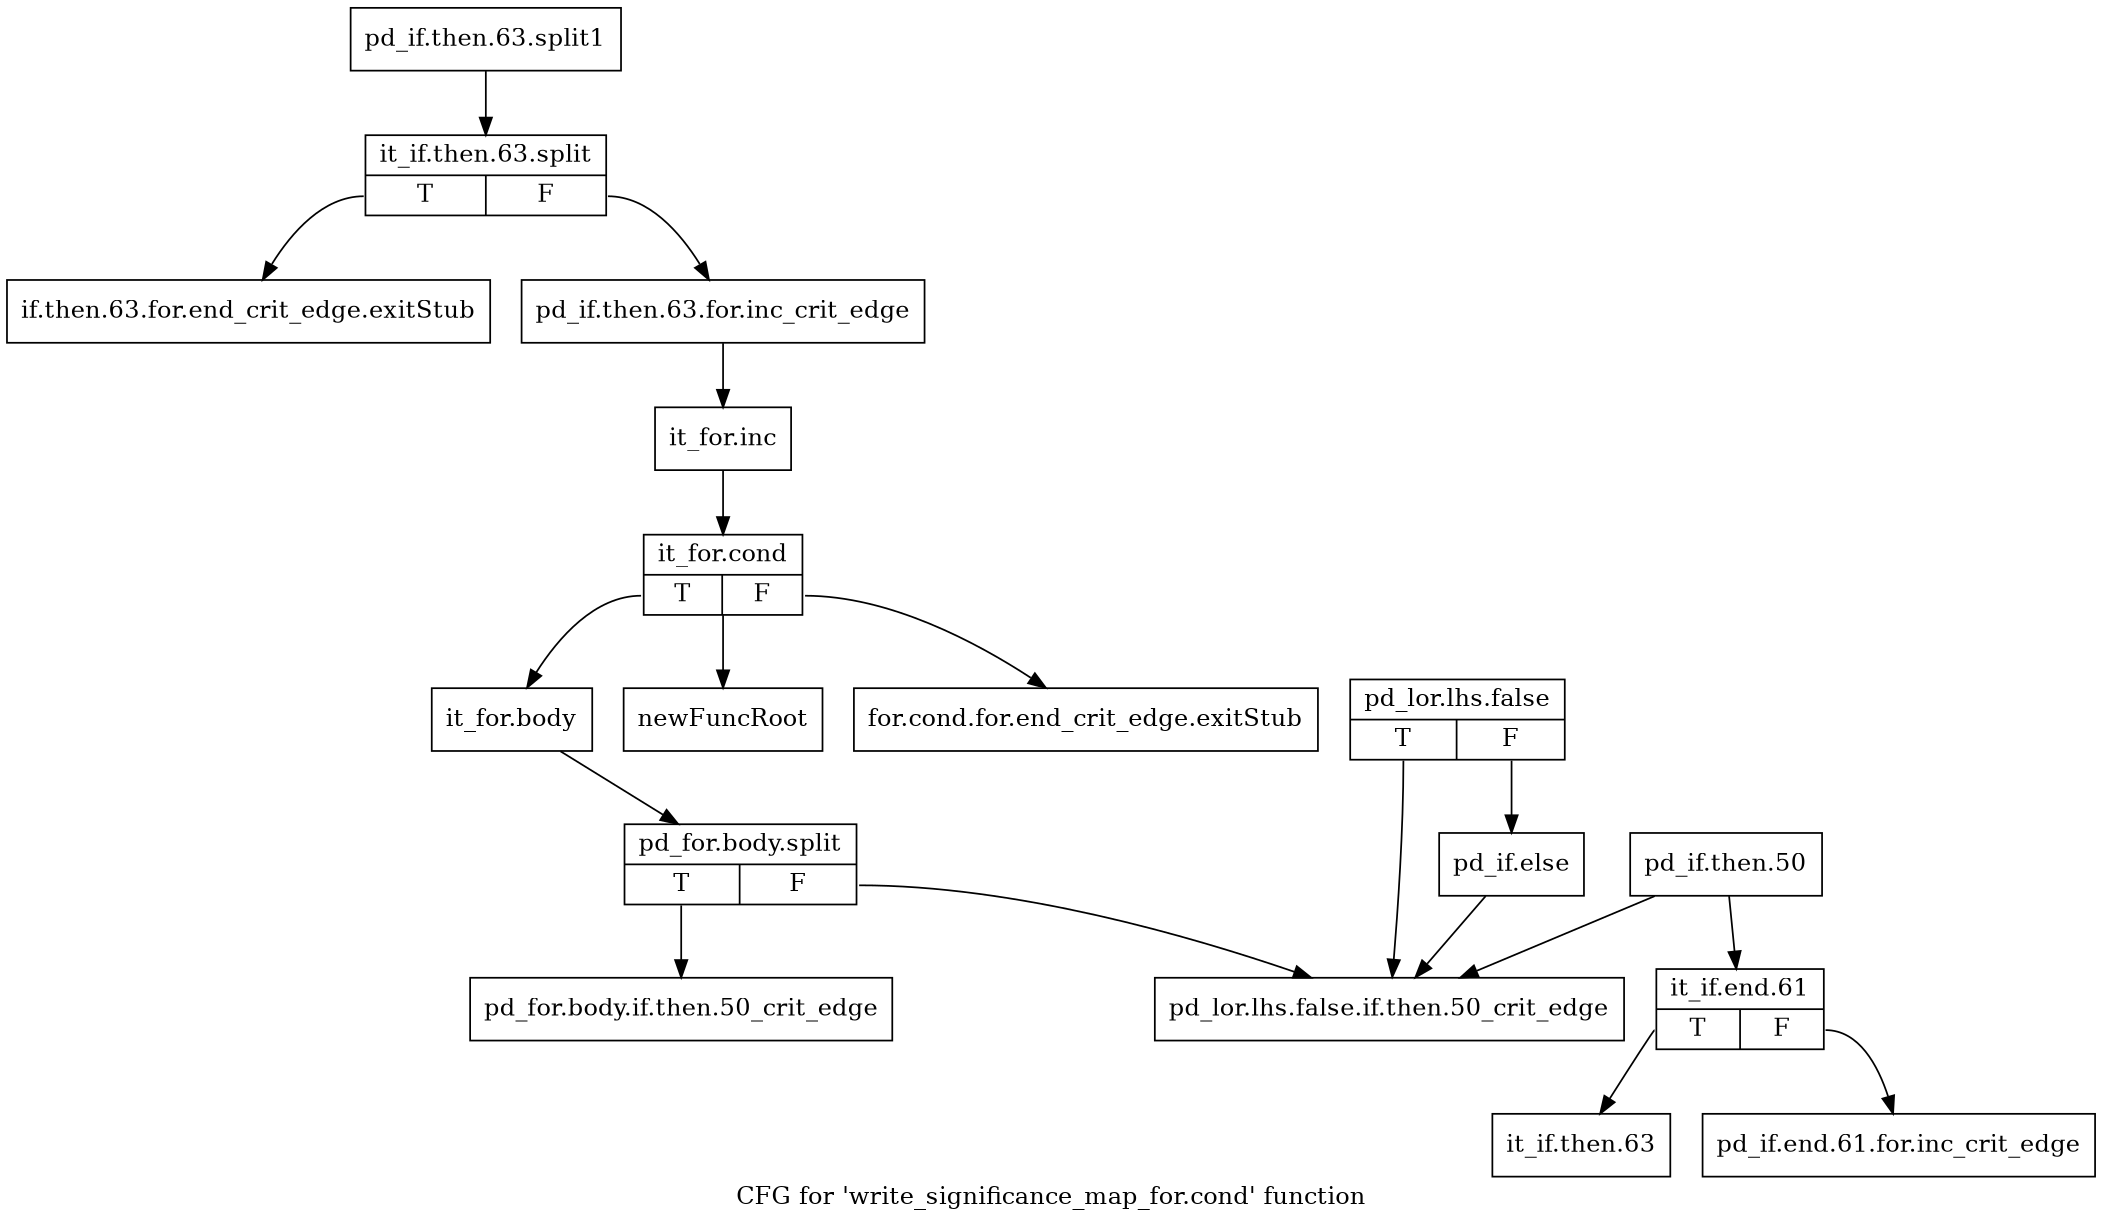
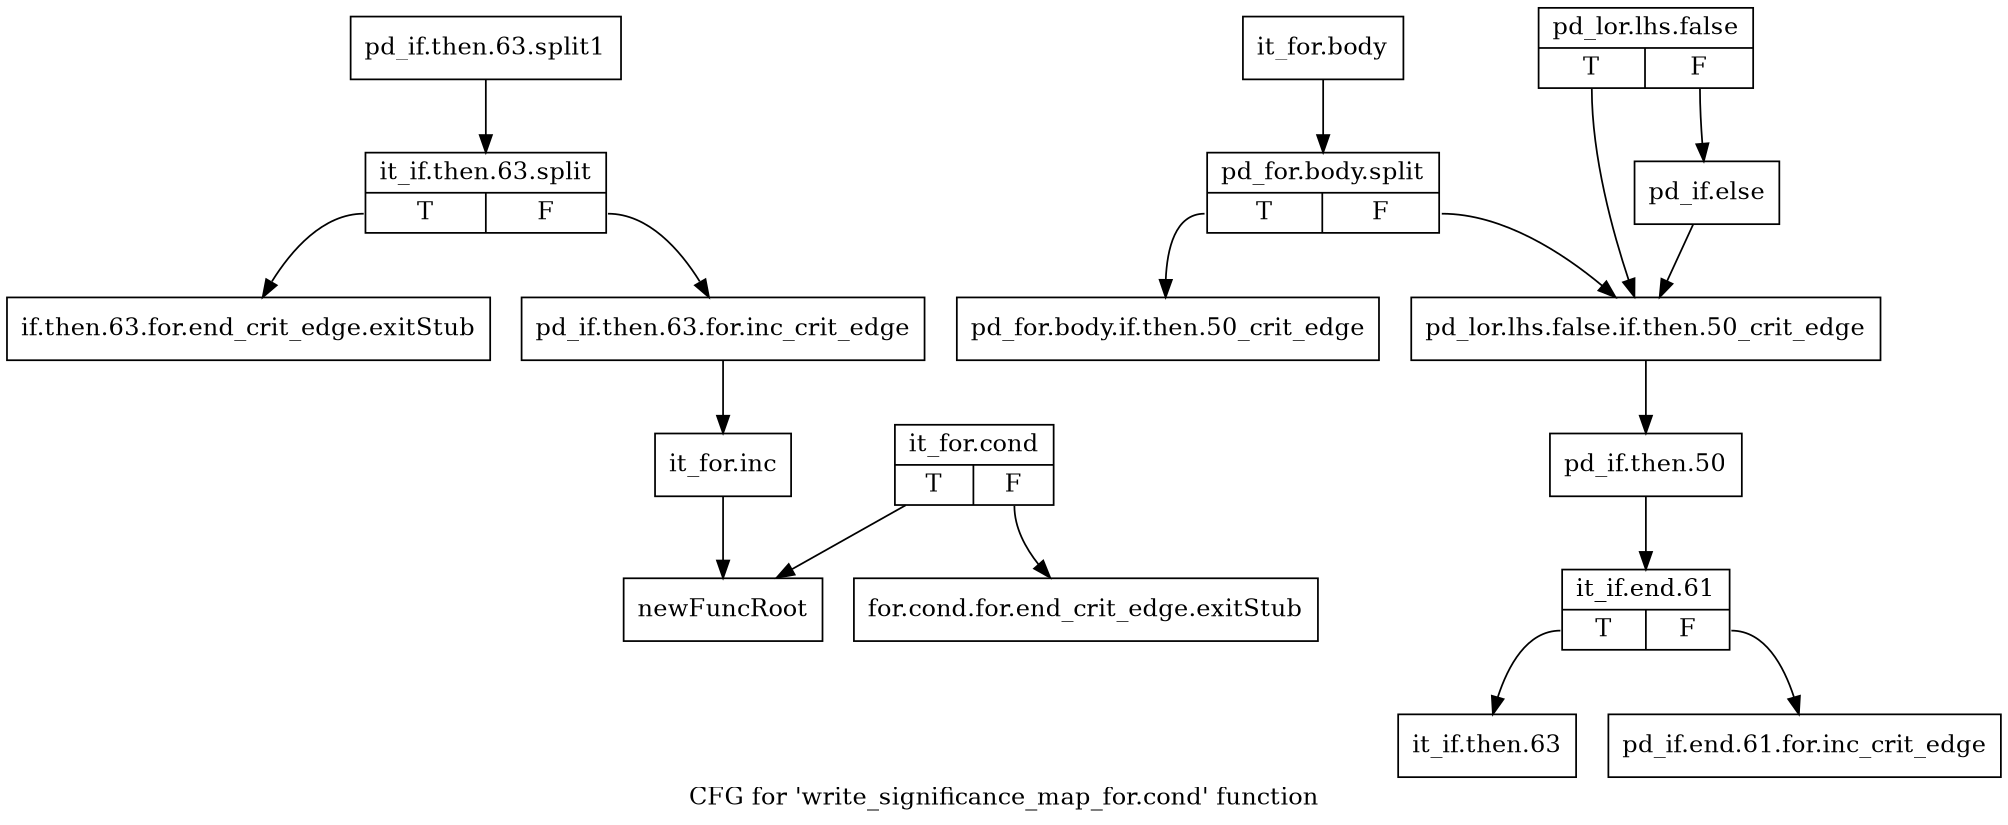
edge "it_for.inc" -> "it_for.cond": now "it_for.inc" -> "newFuncRoot"
edge "it_for.cond" -> "it_for.body": removed
edge "pd_if.then.50" -> "pd_lor.lhs.false.if.then.50_crit_edge": reversed
